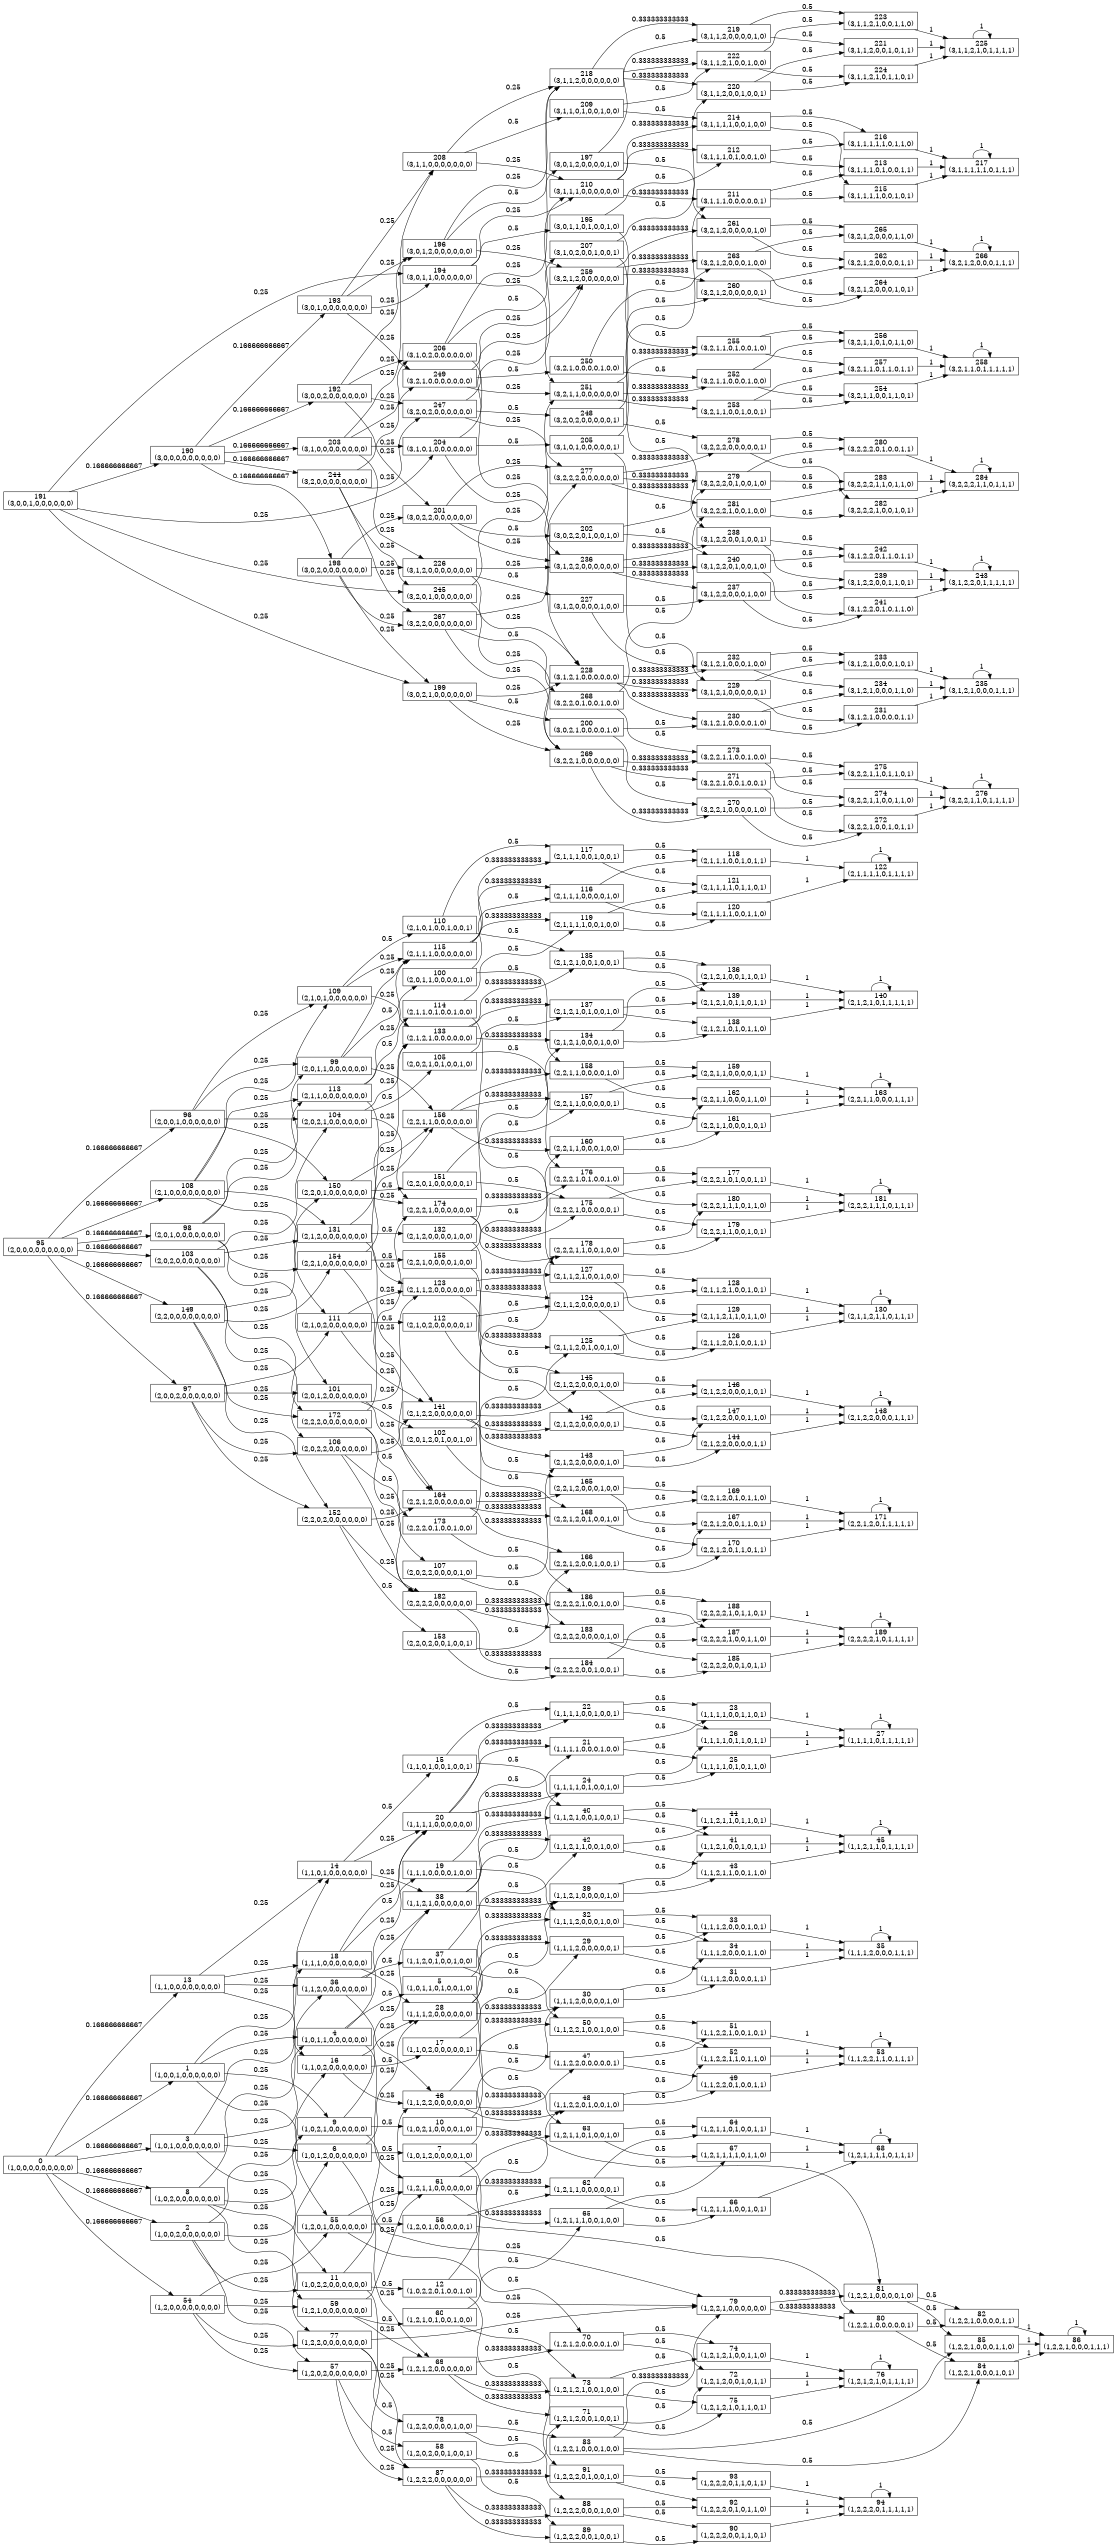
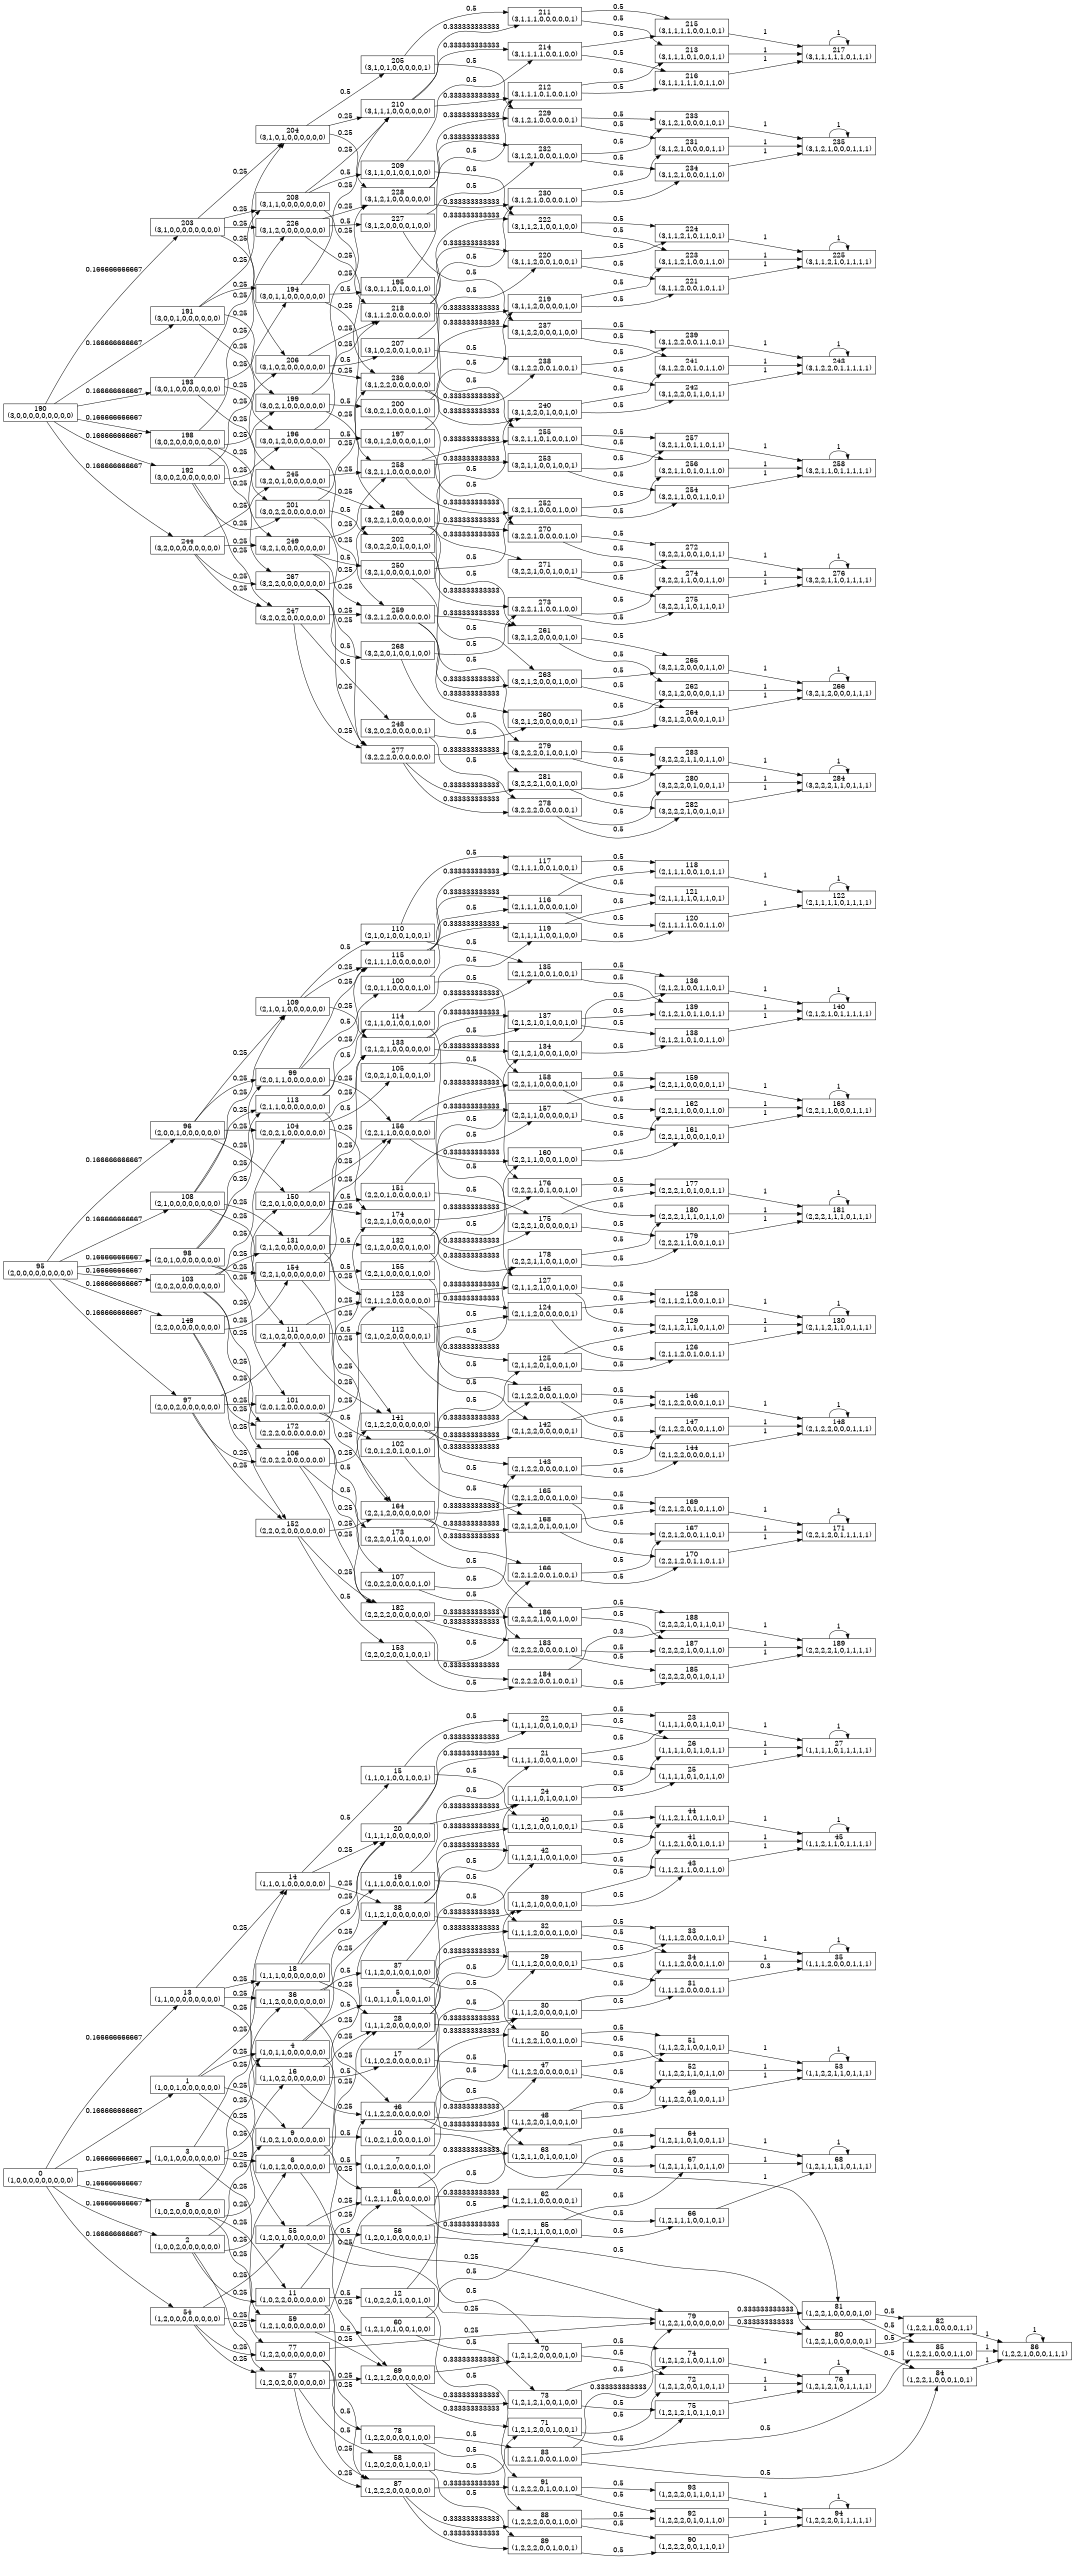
node "251 (3,2,1,1,0,0,0,0,0,0)": label "251 (3,2,1,1,0,0,0,0,0,0)" -> "258 (3,2,1,1,0,0,0,0,0,0)"
edge "191 (3,0,0,1,0,0,0,0,0,0)" -> "190 (3,0,0,0,0,0,0,0,0,0)": reversed
edge "31 (1,1,1,2,0,0,0,0,1,1)" -> "35 (1,1,1,2,0,0,0,1,1,1)": label "1" -> "0.3"
